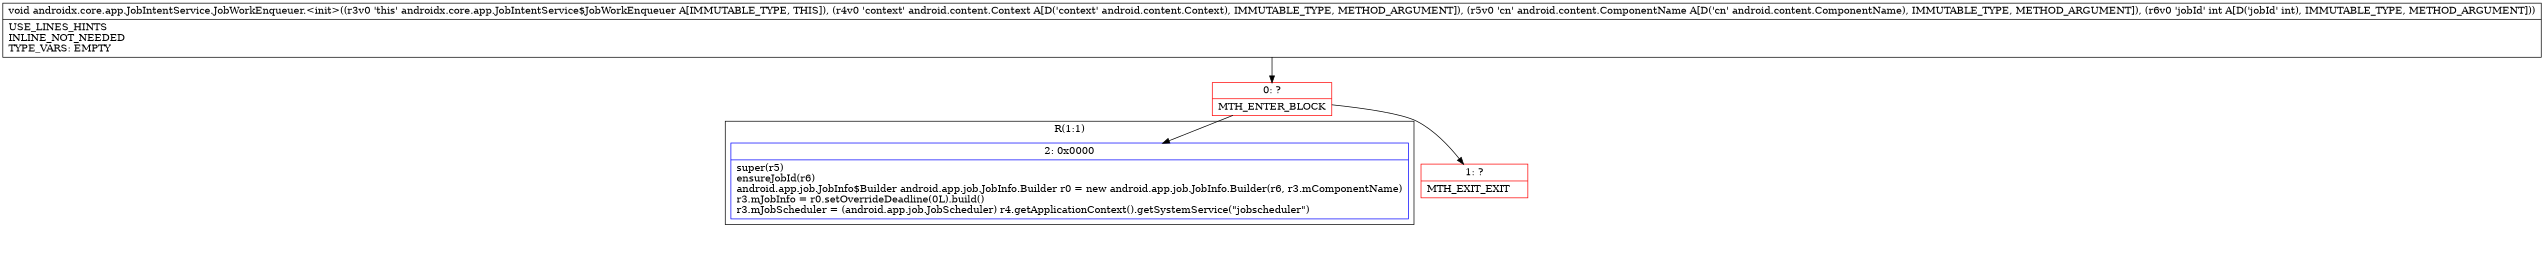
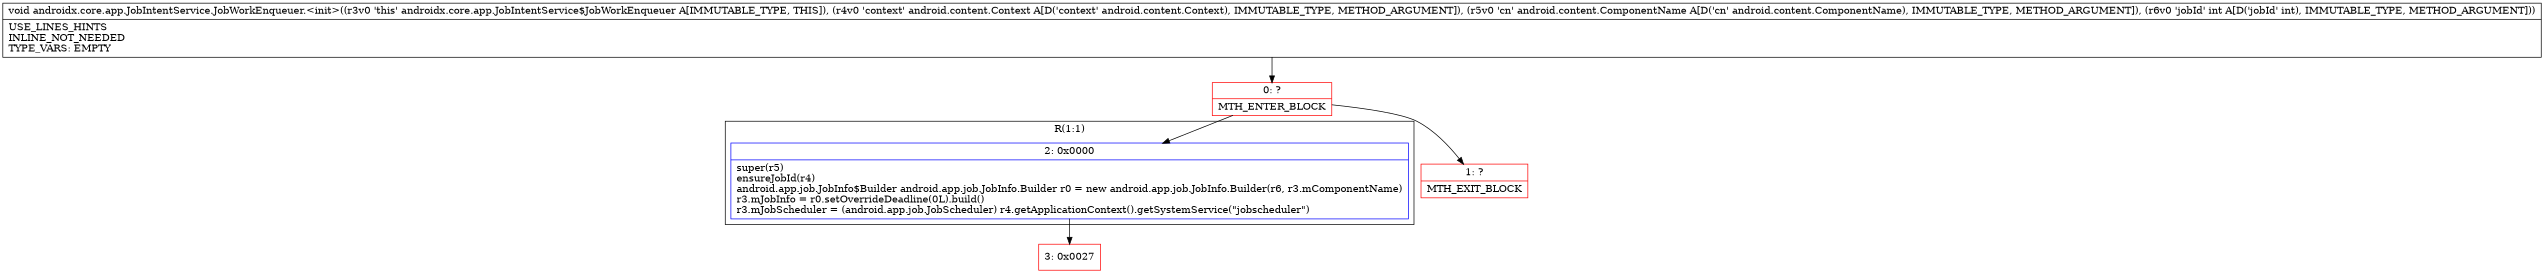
node "2: 0x0000": text "ensureJobId(r6)" -> "ensureJobId(r4)"
node "1: ?": text "MTH_EXIT_EXIT" -> "MTH_EXIT_BLOCK"
node "3: 0x0027": added
